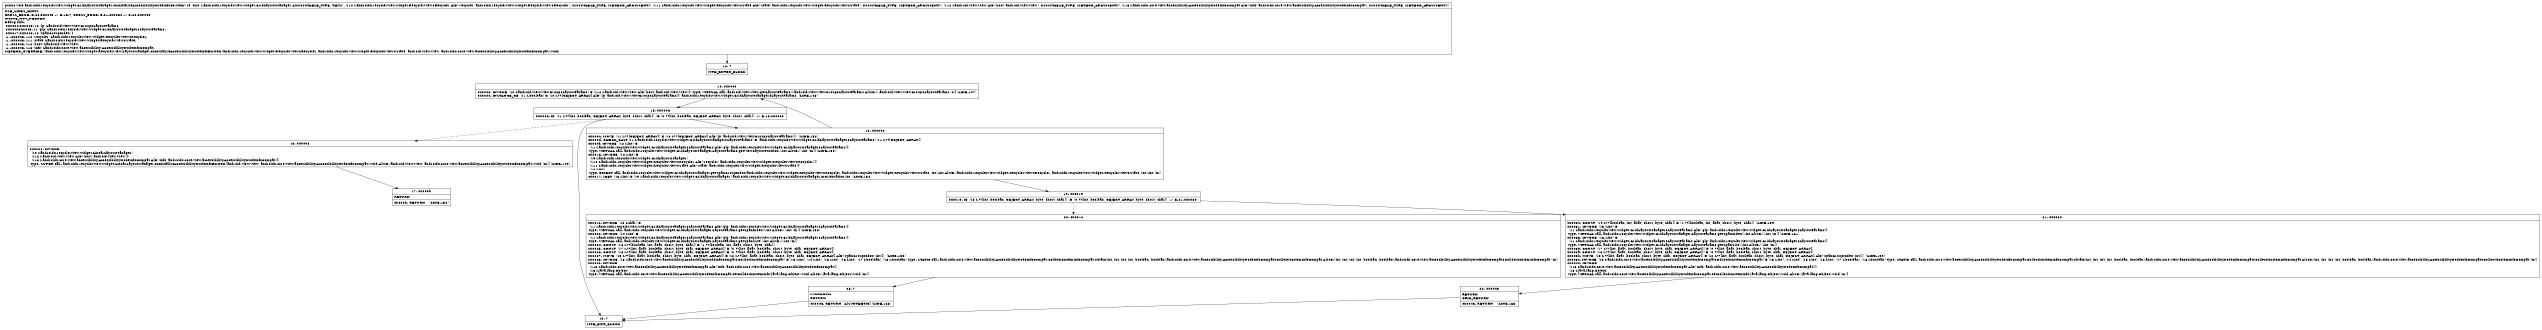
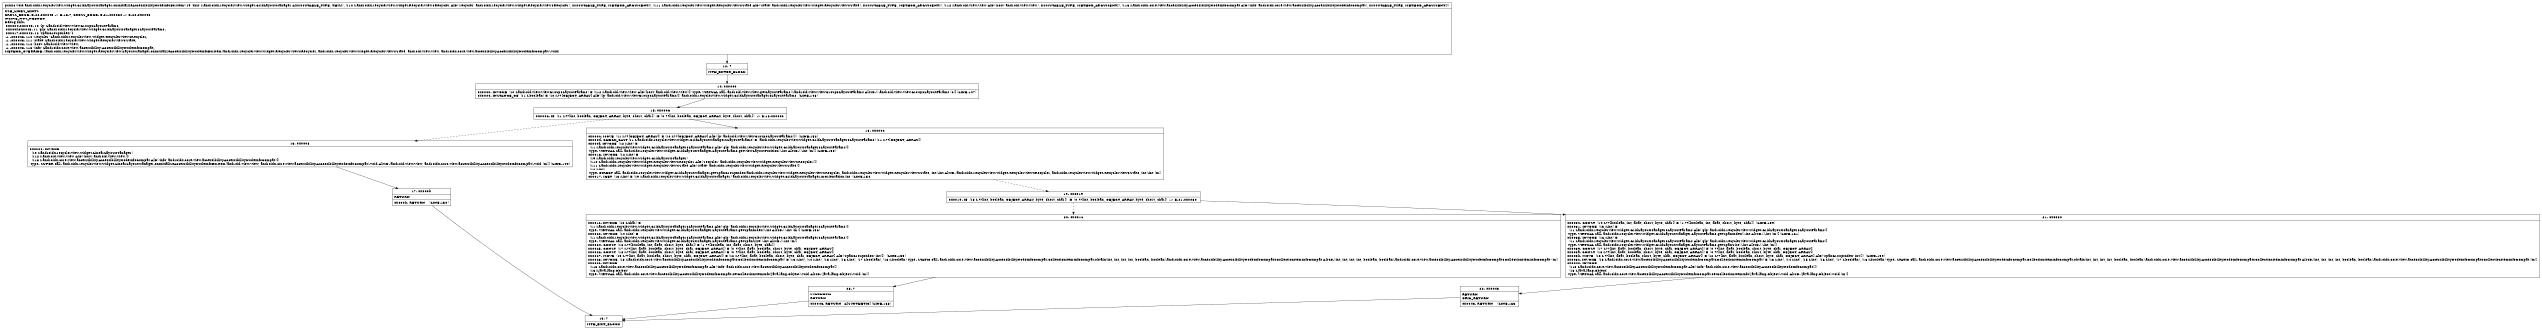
edge "18: 0x000c" -> "14: 0x0000": now "12: ?" -> "14: 0x0000"
edge "18: 0x000c" -> "19: 0x0019": style solid -> dashed
edge "15: 0x0006" -> "13: ?": now "17: 0x000b" -> "13: ?"
